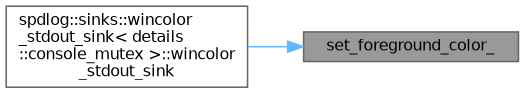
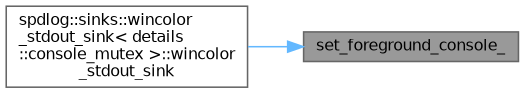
node "set_foreground_color_": label "set_foreground_color_" -> "set_foreground_console_"
